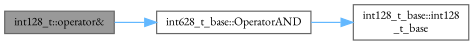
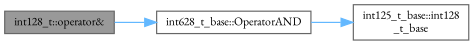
node "int128_t_base::int128 _t_base": label "int128_t_base::int128 _t_base" -> "int125_t_base::int128 _t_base"
